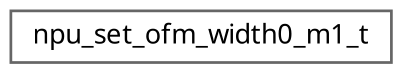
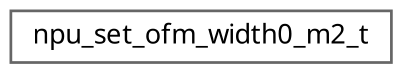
node "npu_set_ofm_width0_m1_t": label "npu_set_ofm_width0_m1_t" -> "npu_set_ofm_width0_m2_t"
